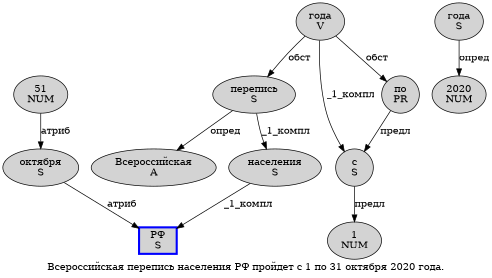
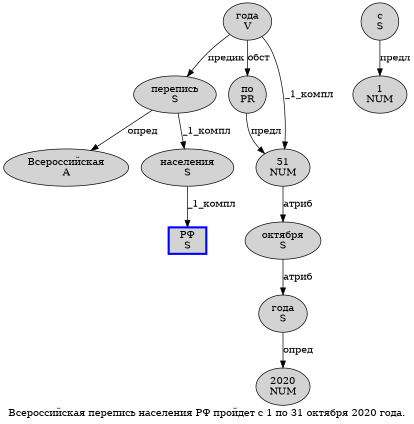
edge "года V" -> "перепись S": label "обст" -> "предик"
edge "года V" -> "с S": now "года V" -> "51 NUM"
edge "по PR" -> "с S": now "по PR" -> "51 NUM"
edge "октября S" -> "РФ S": now "октября S" -> "года S"
